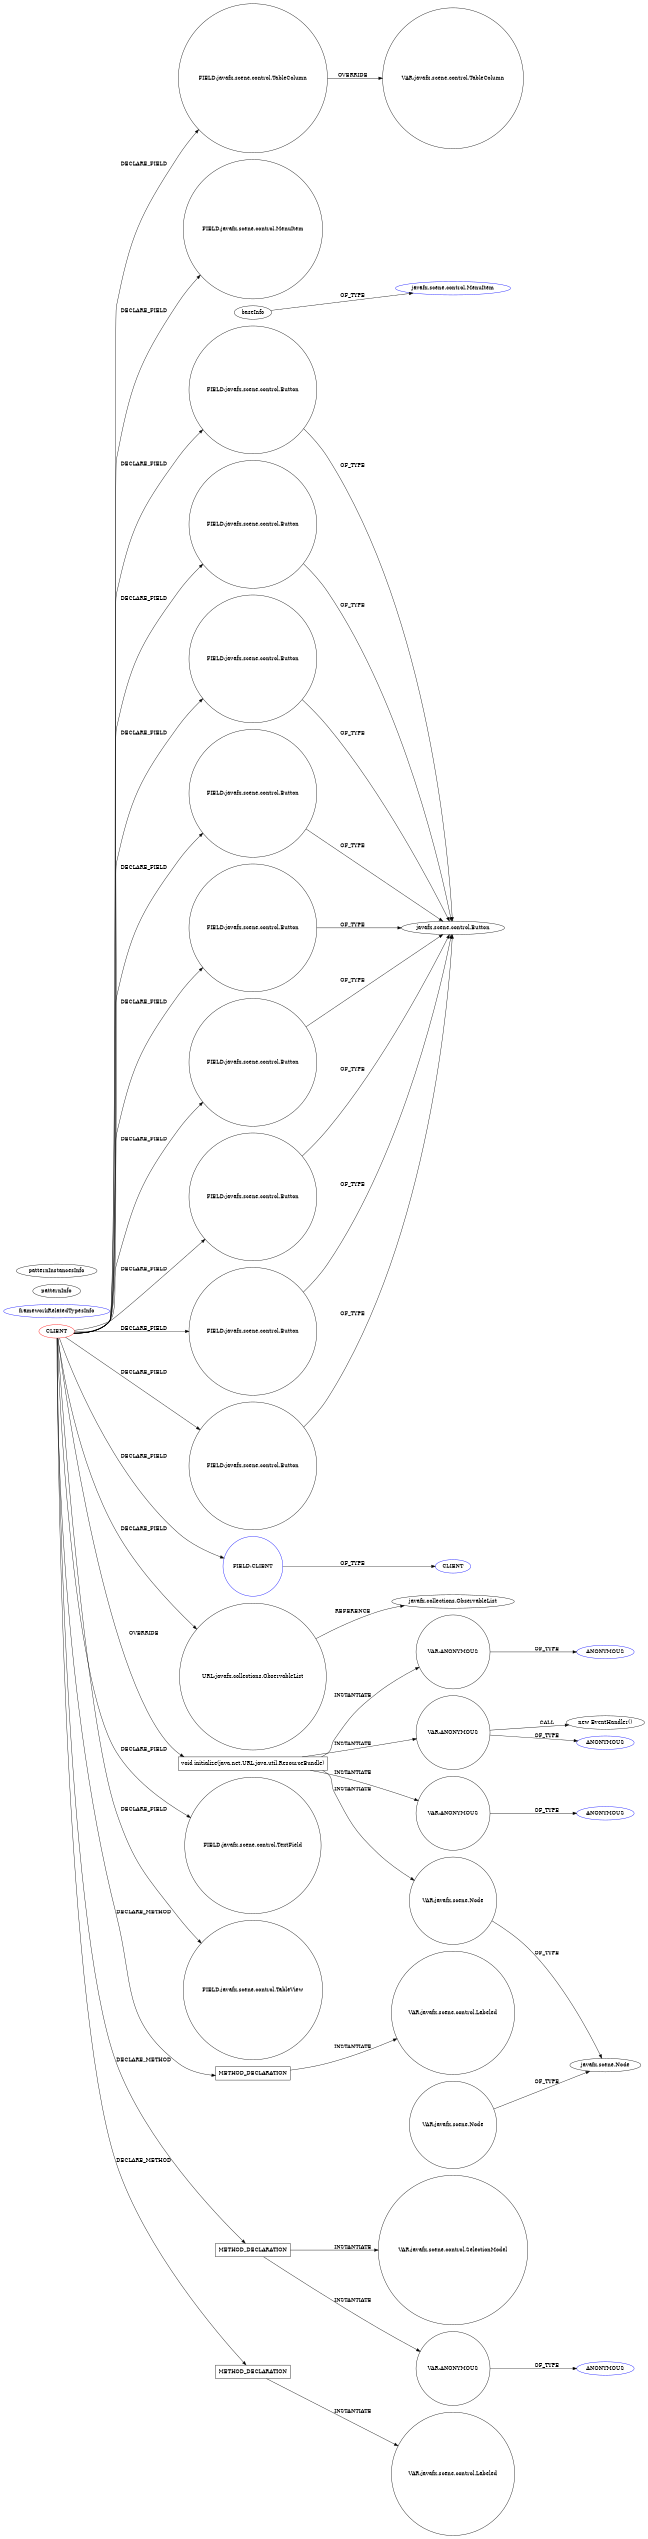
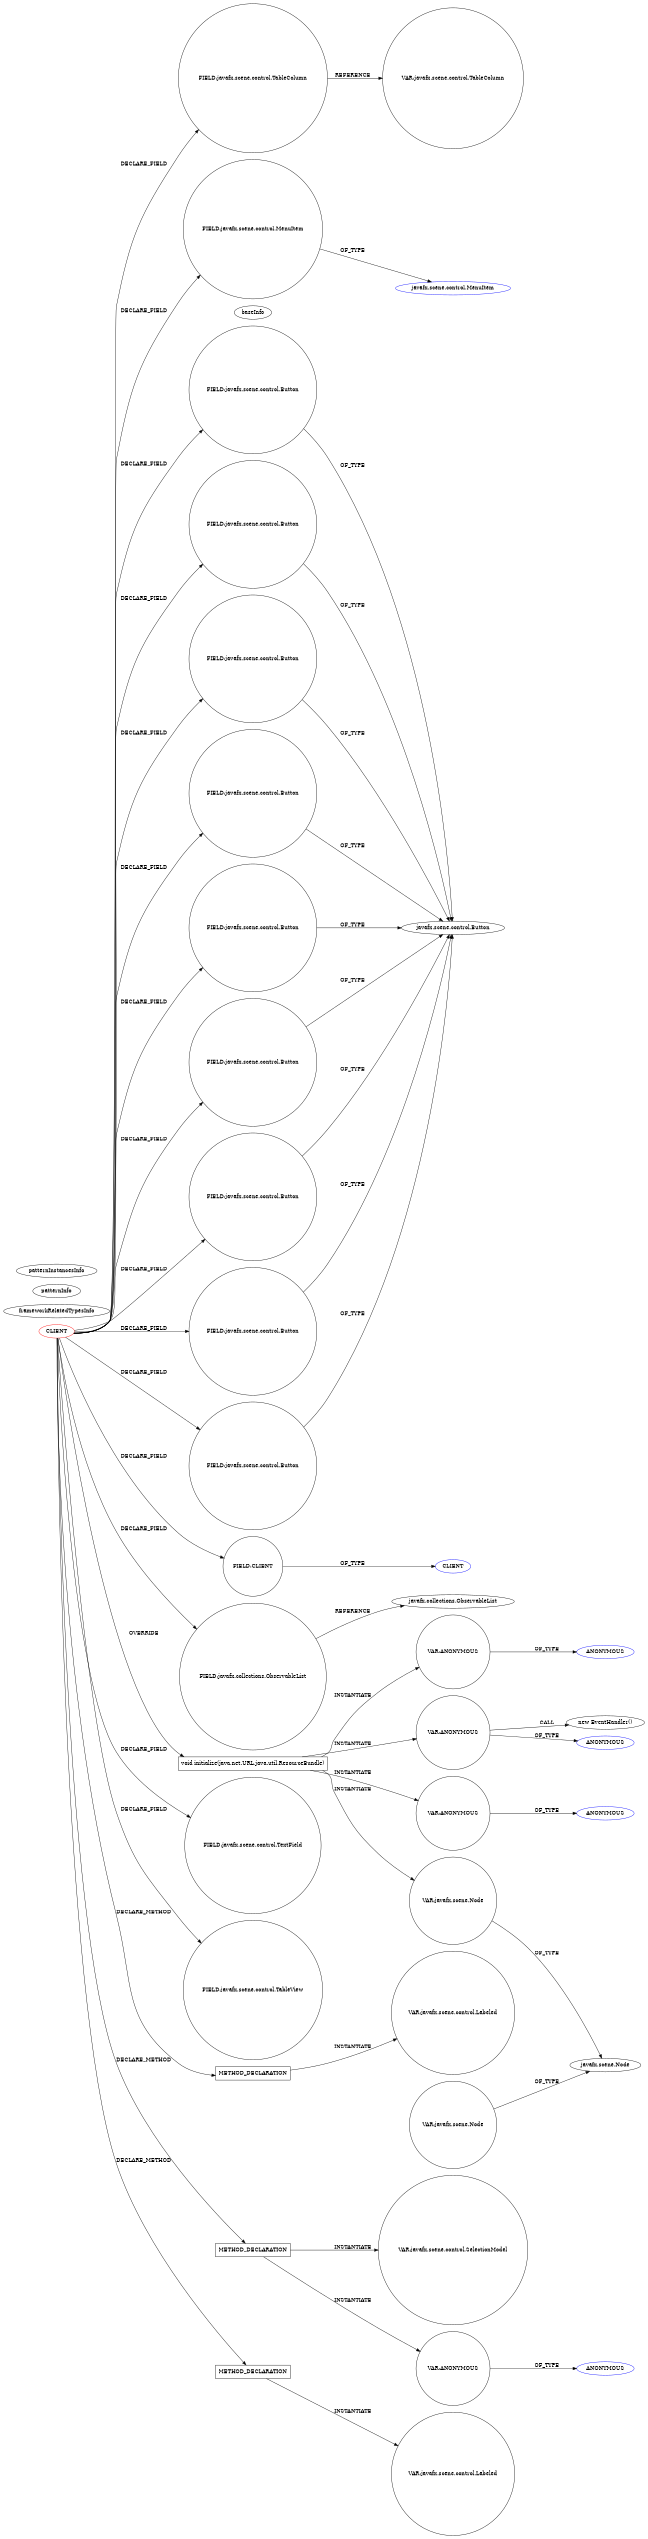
edge "FIELD:javafx.scene.control.TableColumn" -> "VAR:javafx.scene.control.TableColumn": label "OVERRIDE" -> "REFERENCE"
edge "baseInfo" -> "javafx.scene.control.MenuItem": now "FIELD:javafx.scene.control.MenuItem" -> "javafx.scene.control.MenuItem"
node "frameworkRelatedTypesInfo": color blue -> black
node "FIELD:CLIENT": color blue -> black
node "URL:javafx.collections.ObservableList": label "URL:javafx.collections.ObservableList" -> "FIELD:javafx.collections.ObservableList"
